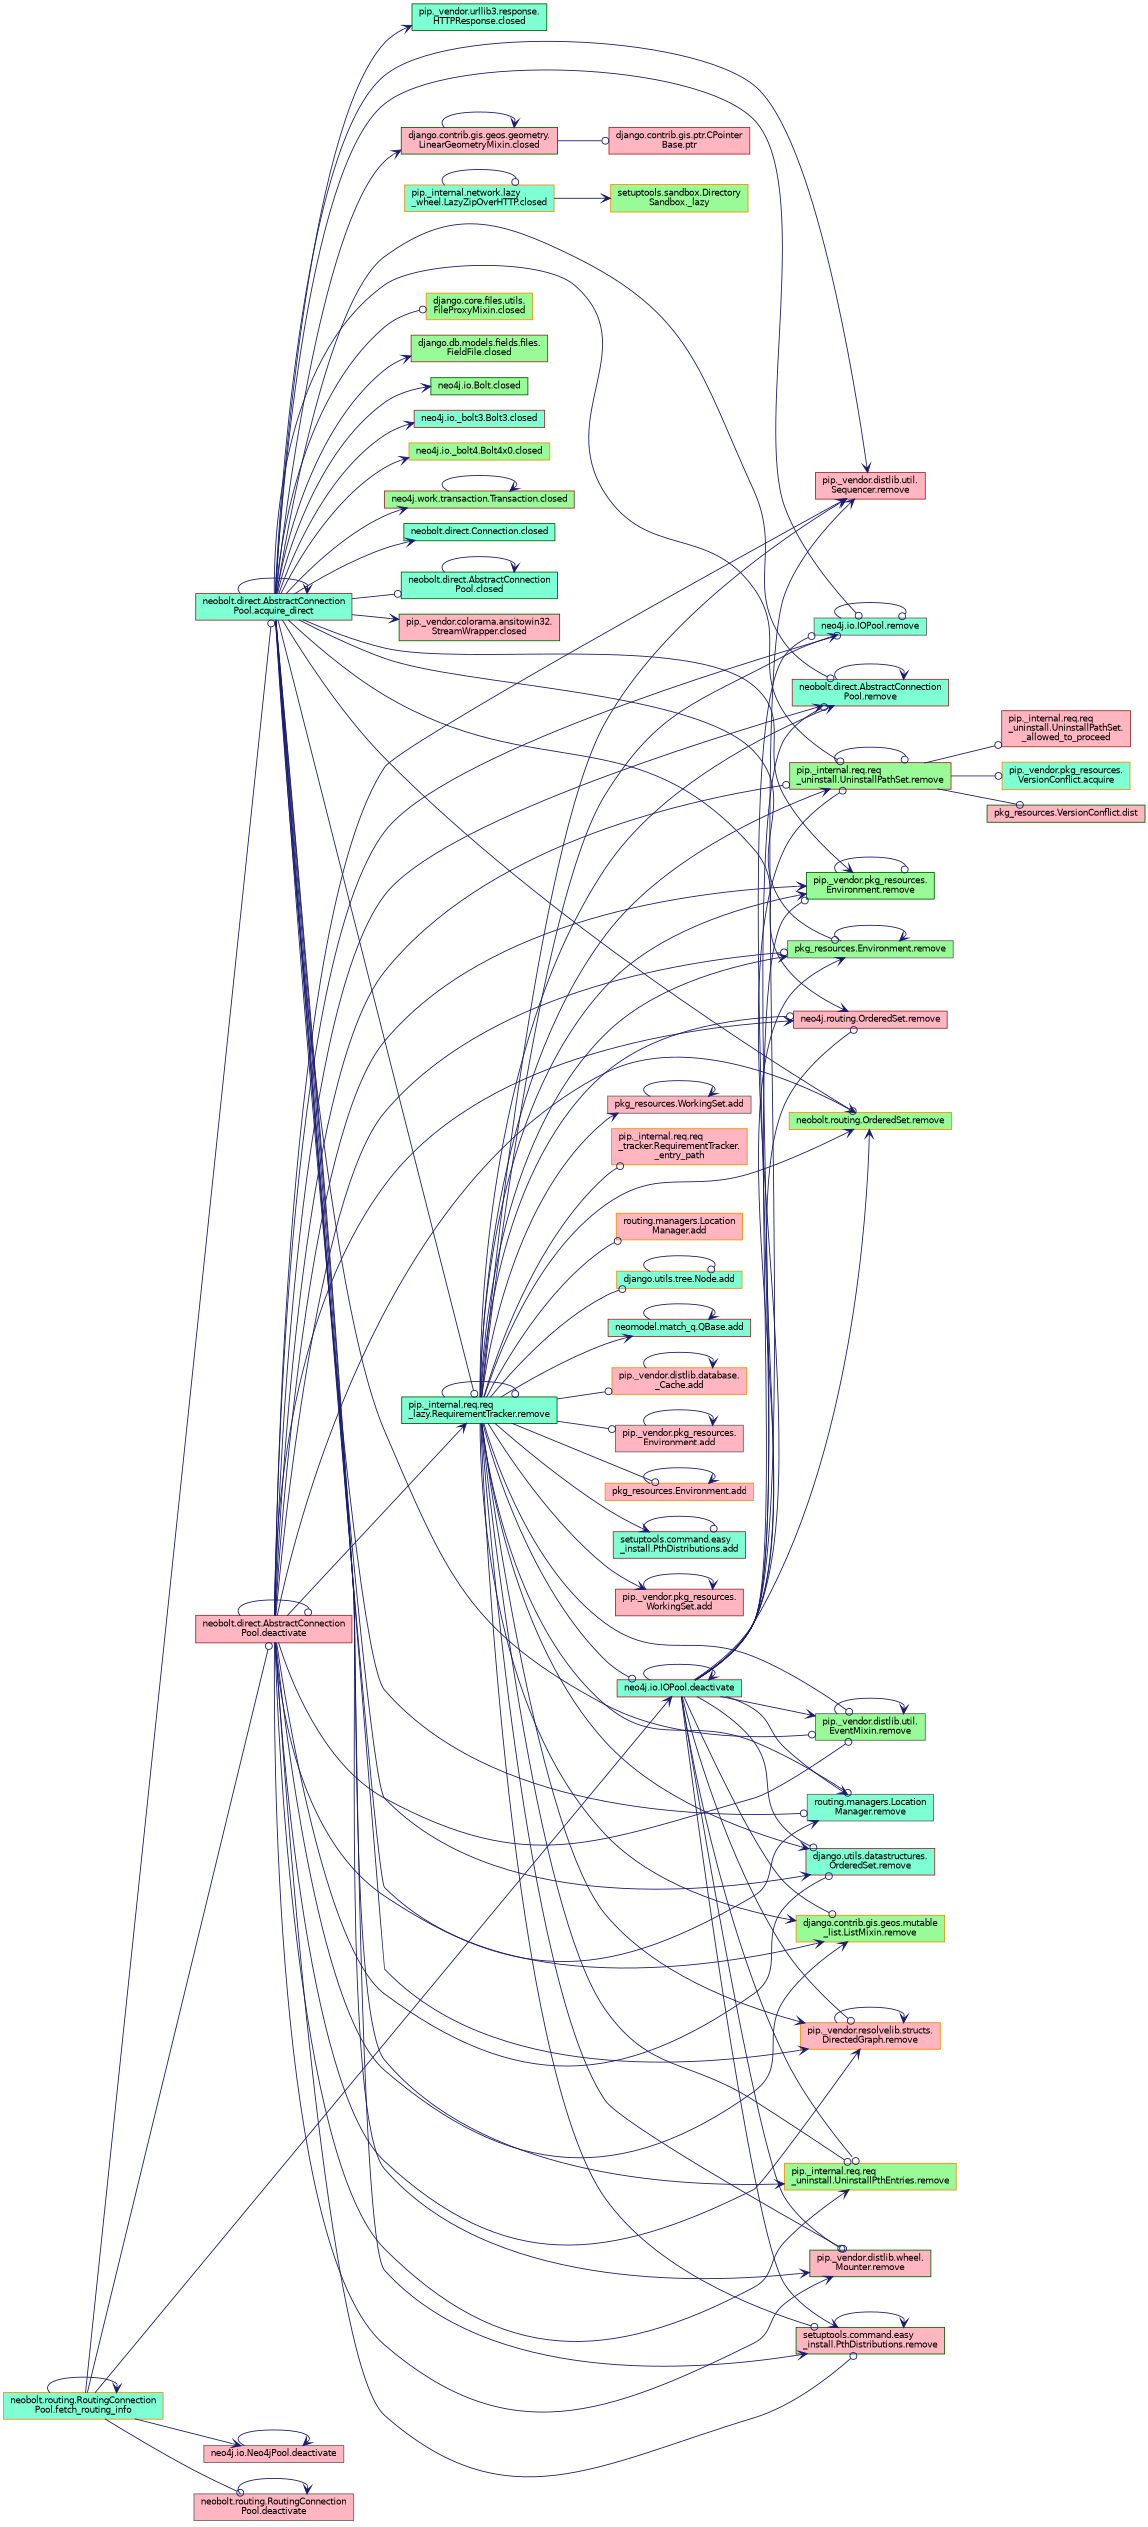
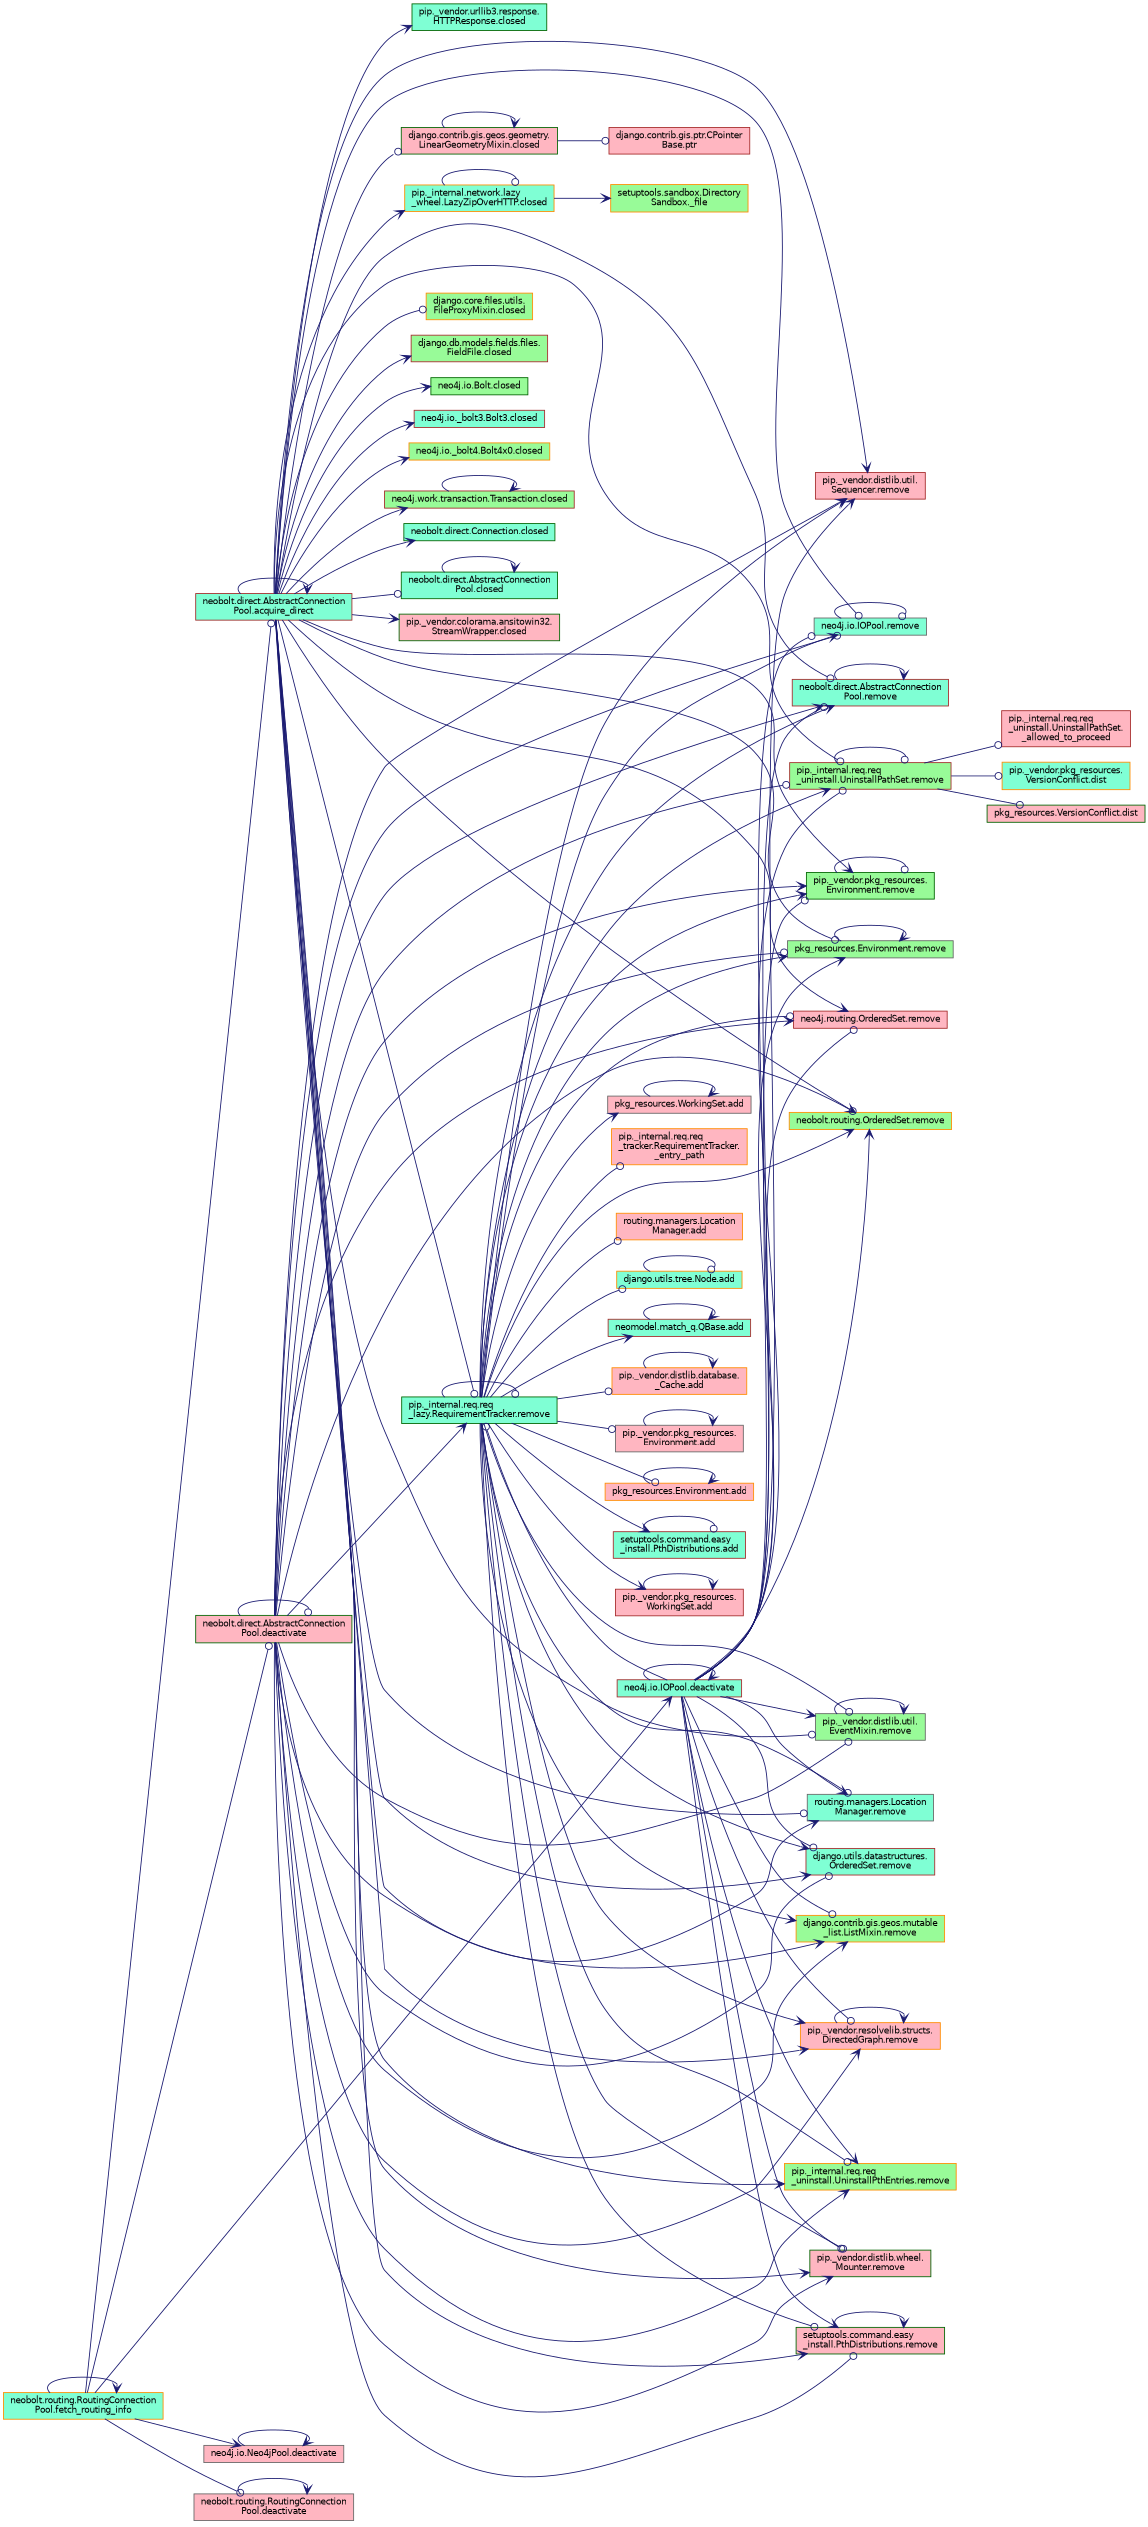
node "setuptools.sandbox.Directory Sandbox._lazy": label "setuptools.sandbox.Directory Sandbox._lazy" -> "setuptools.sandbox.Directory Sandbox._file"
edge "neobolt.direct.AbstractConnection Pool.acquire_direct" -> "pip._internal.network.lazy _wheel.LazyZipOverHTTP.closed": added
edge "neobolt.direct.AbstractConnection Pool.acquire_direct" -> "django.contrib.gis.geos.geometry. LinearGeometryMixin.closed": arrowhead vee -> odot
node "pip._vendor.pkg_resources. VersionConflict.acquire": label "pip._vendor.pkg_resources. VersionConflict.acquire" -> "pip._vendor.pkg_resources. VersionConflict.dist"
edge "pip._internal.req.req _lazy.RequirementTracker.remove" -> "neo4j.io.IOPool.deactivate": reversed
node "neobolt.direct.AbstractConnection Pool.deactivate": color brown -> darkgreen
edge "neo4j.io.IOPool.deactivate" -> "pip._internal.req.req _uninstall.UninstallPthEntries.remove": arrowhead odot -> vee
